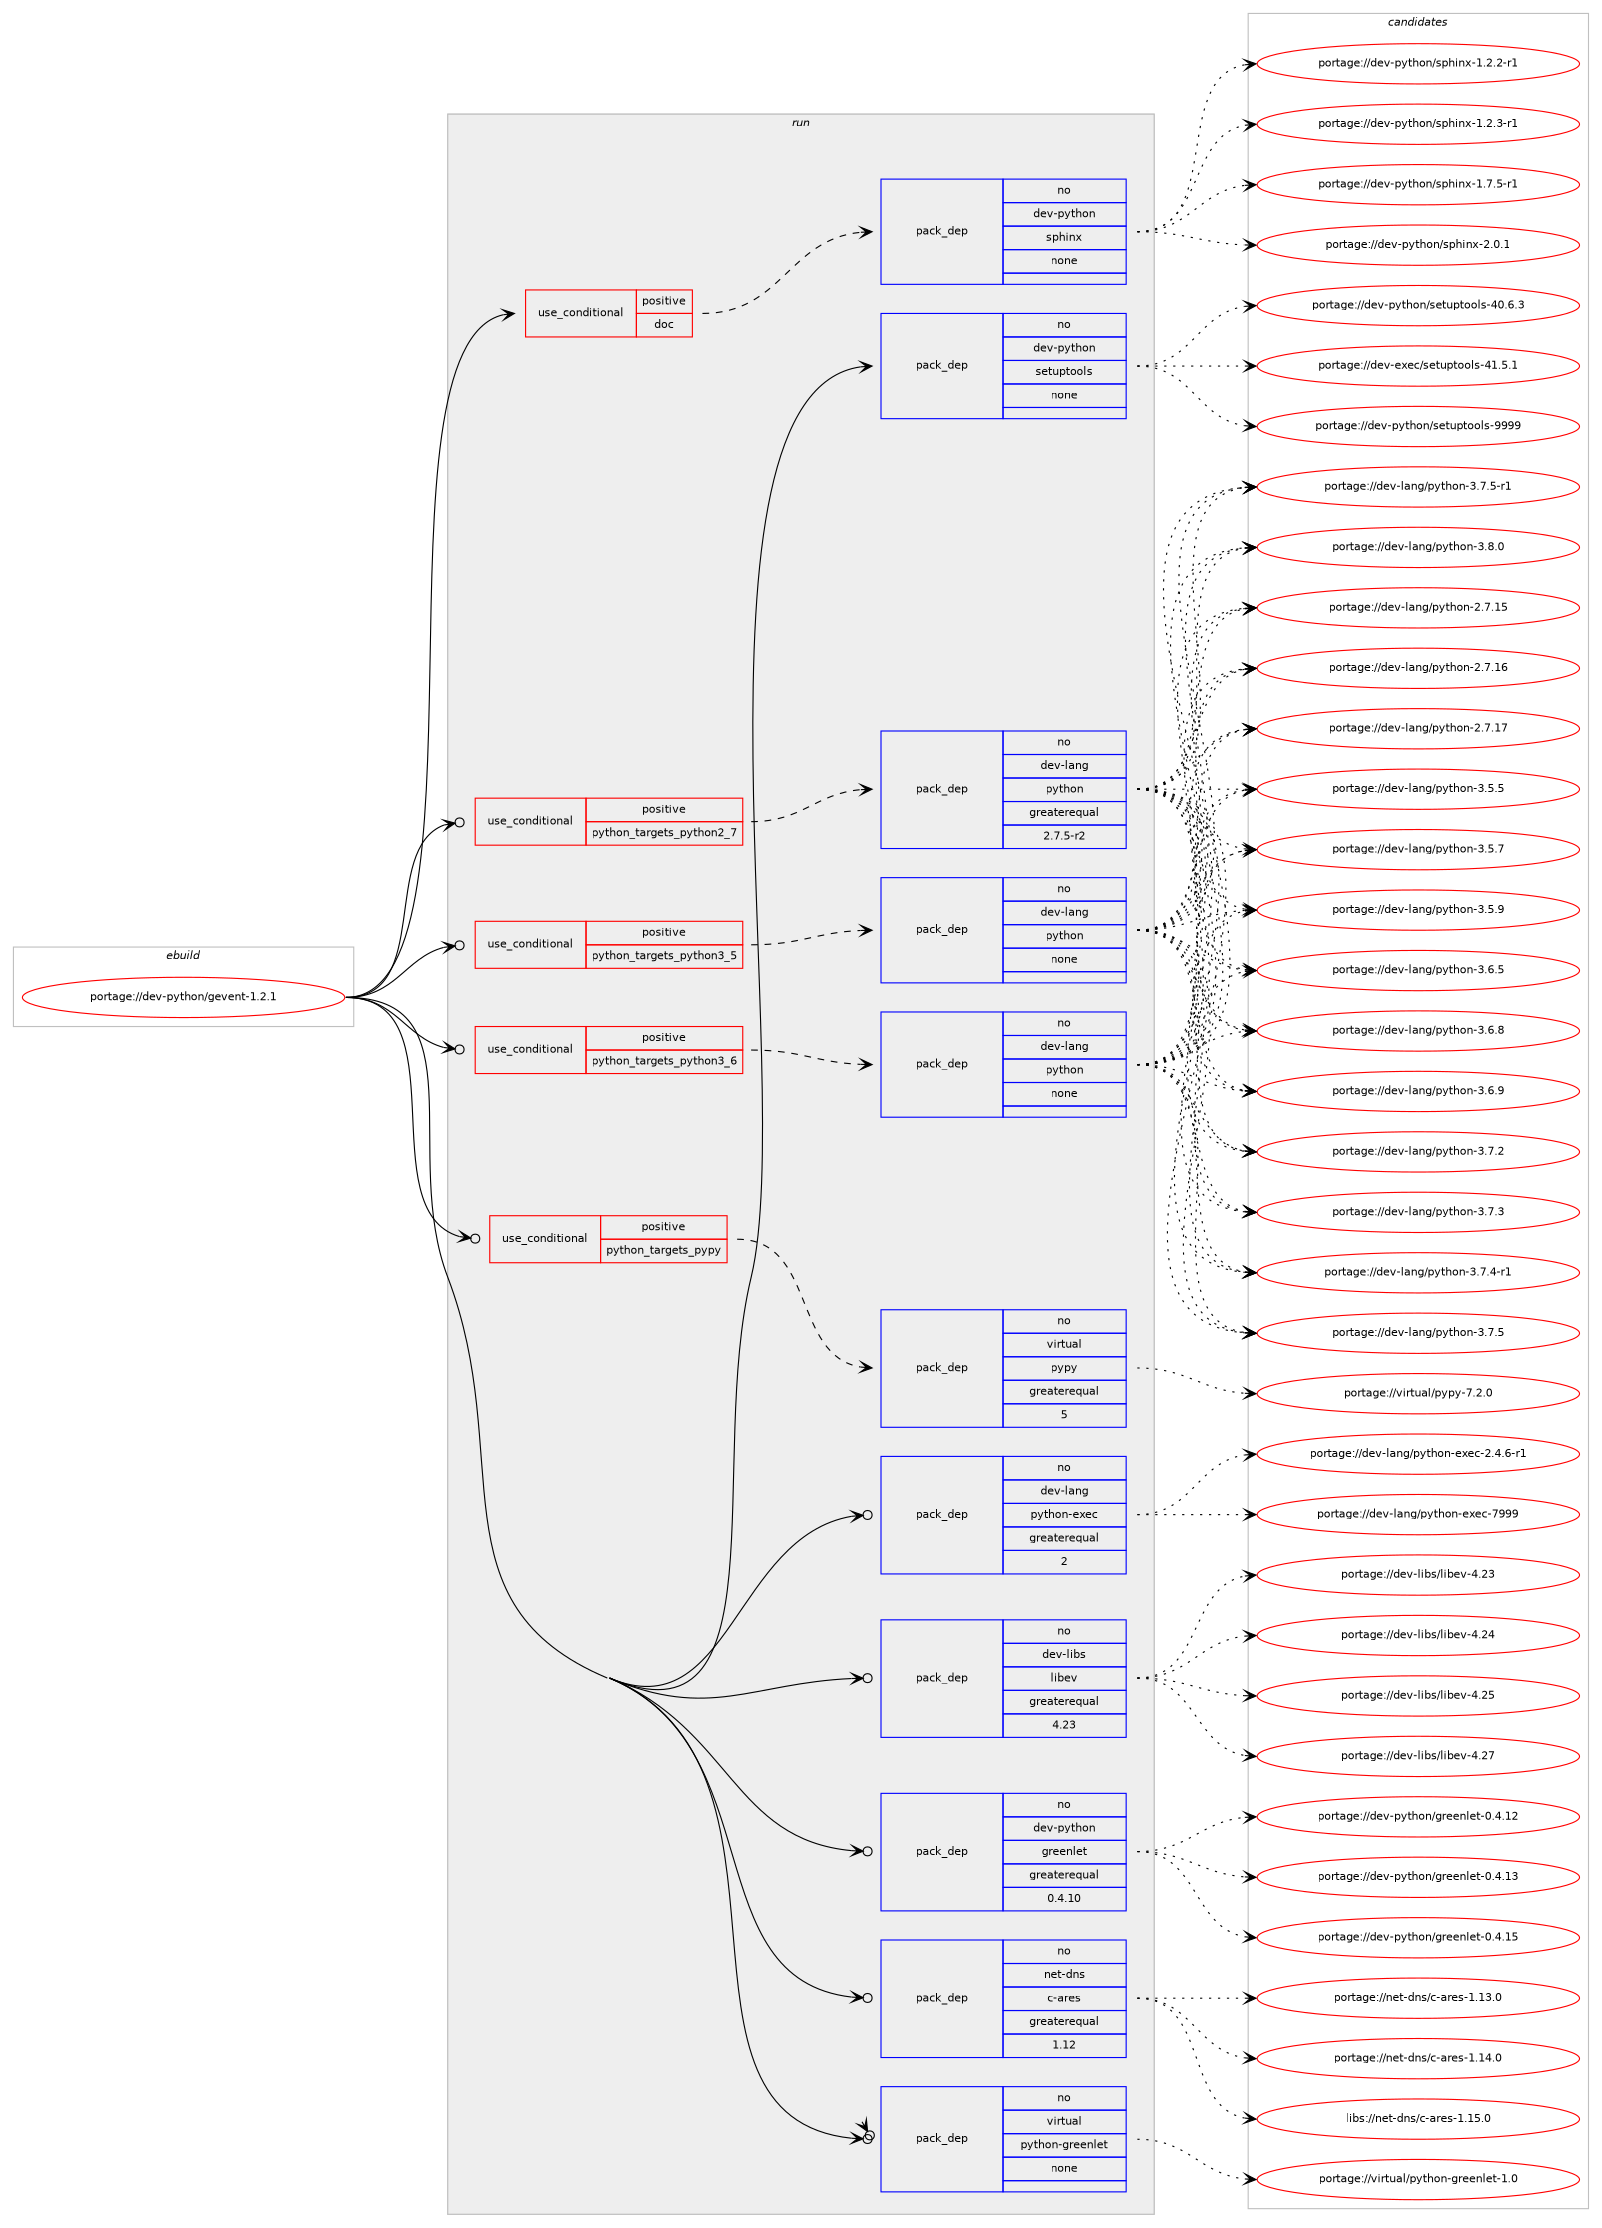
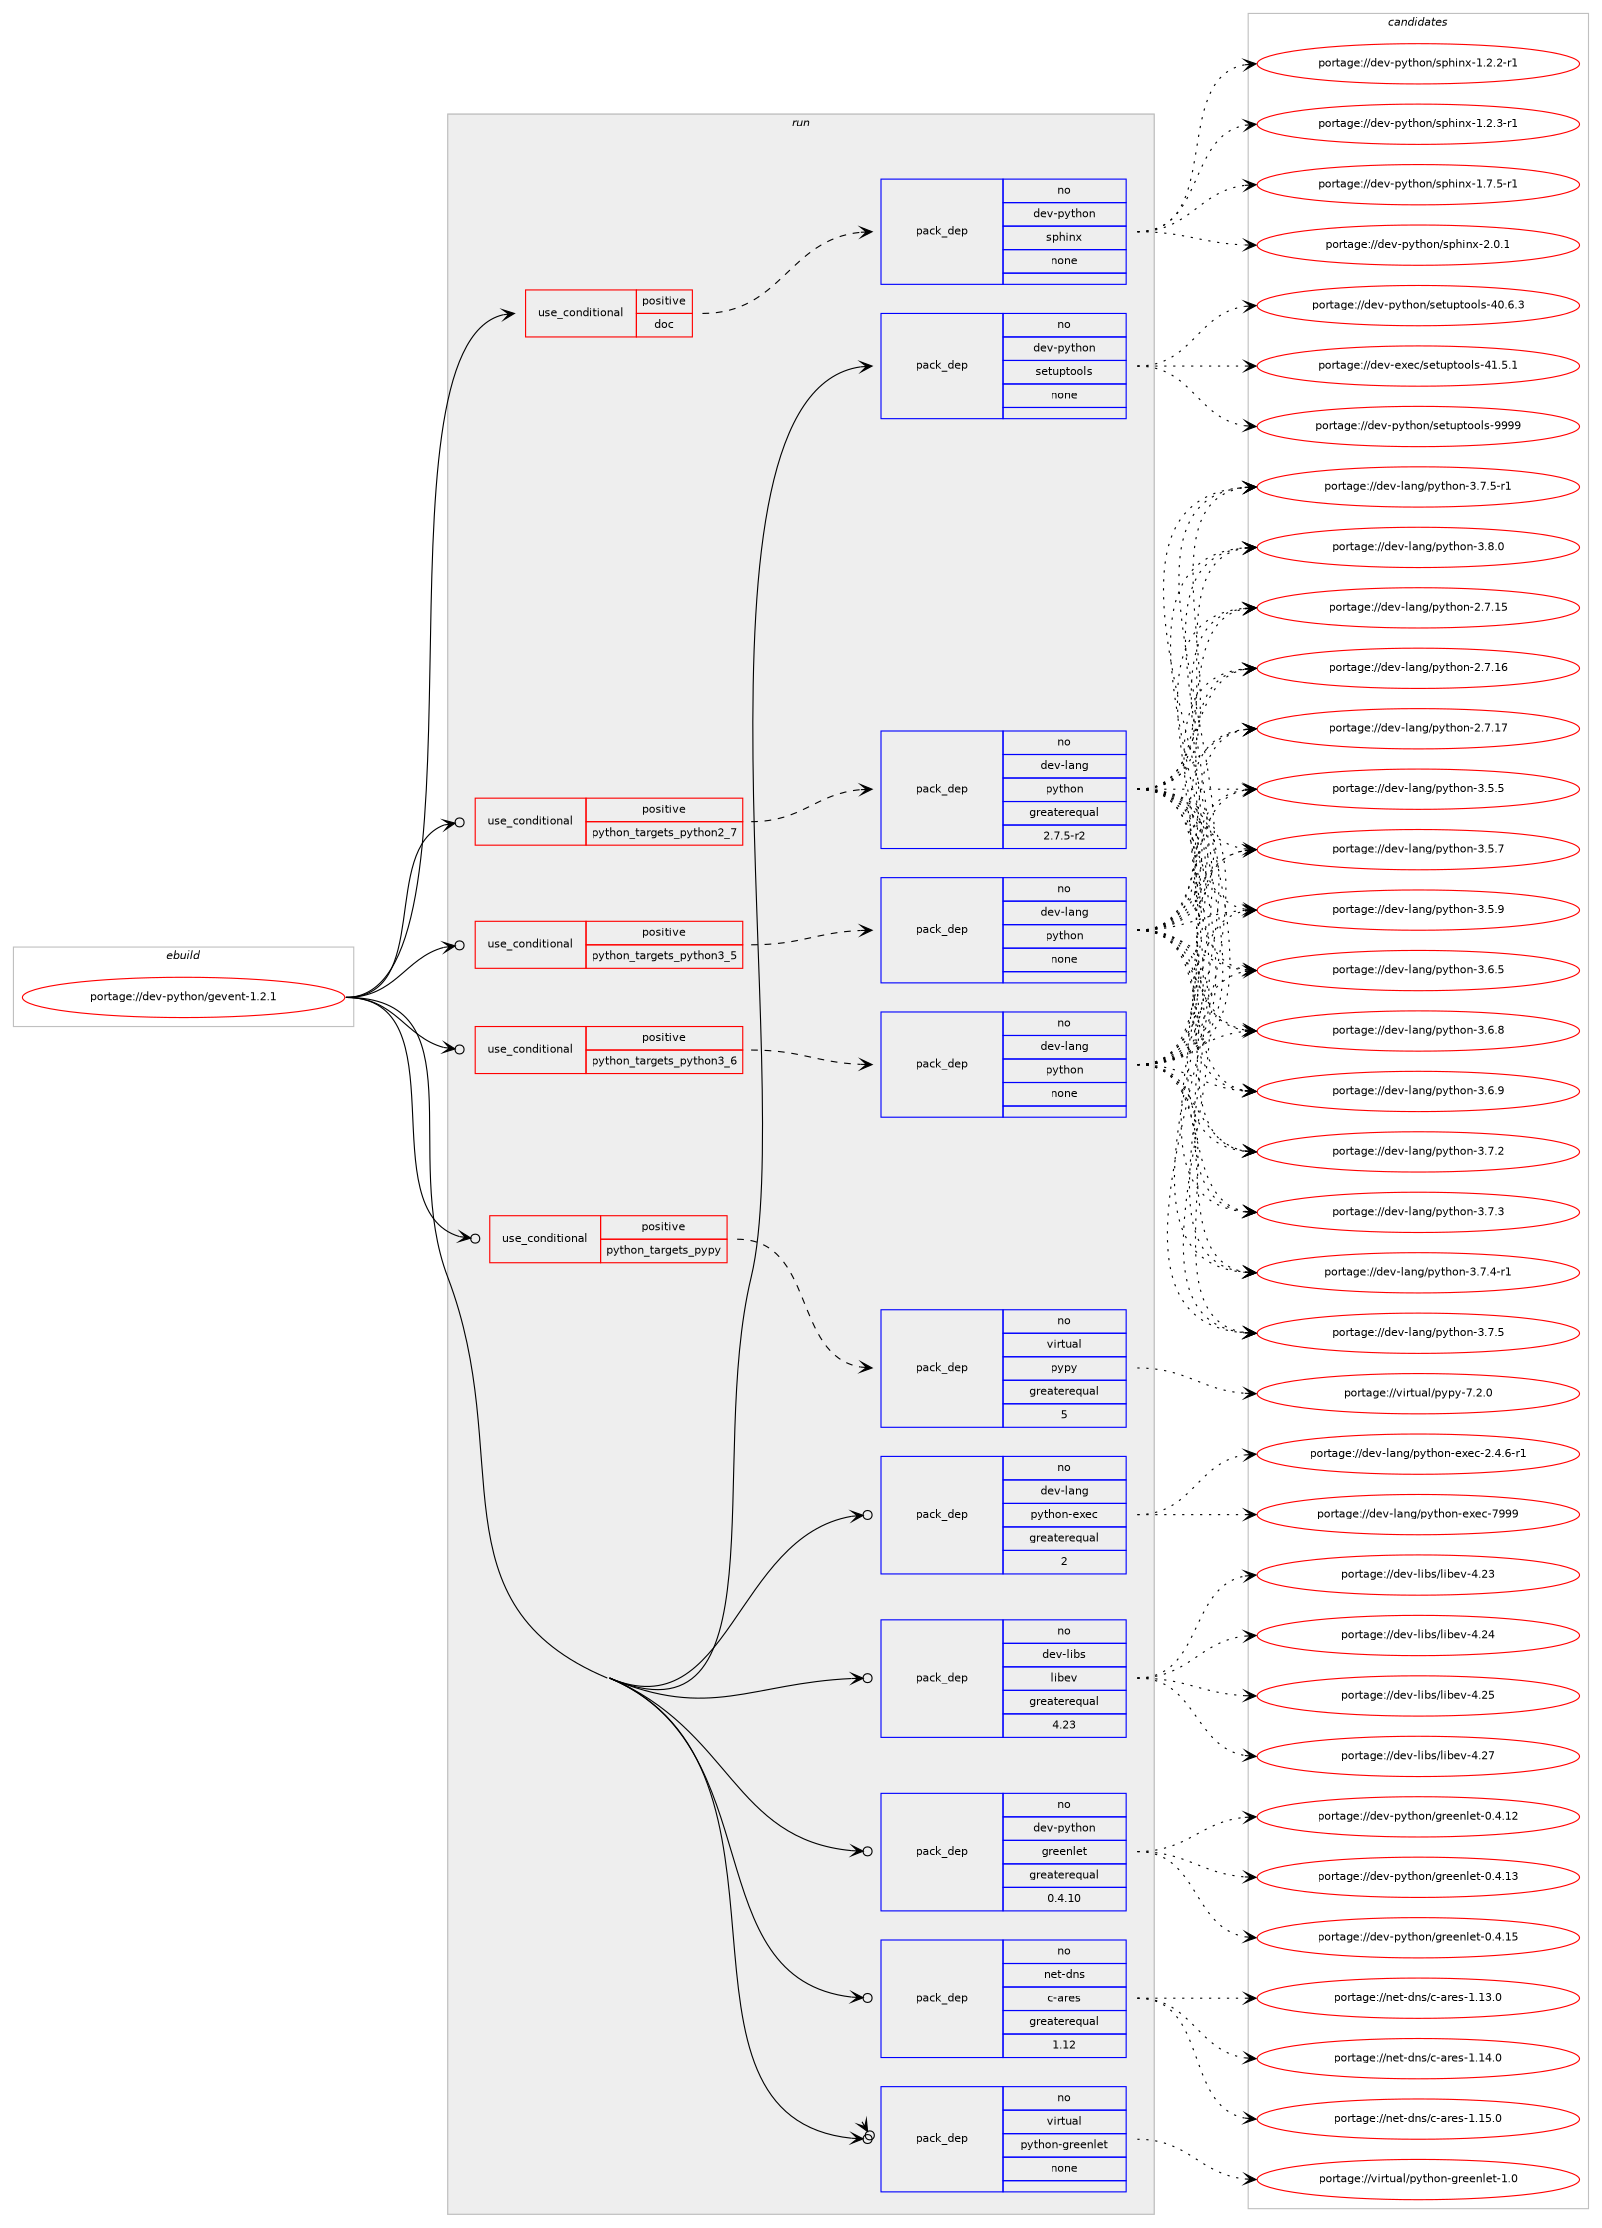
node "libs://net-dns/c-ares-1.15.0": label "libs://net-dns/c-ares-1.15.0" -> "portage://net-dns/c-ares-1.15.0"
